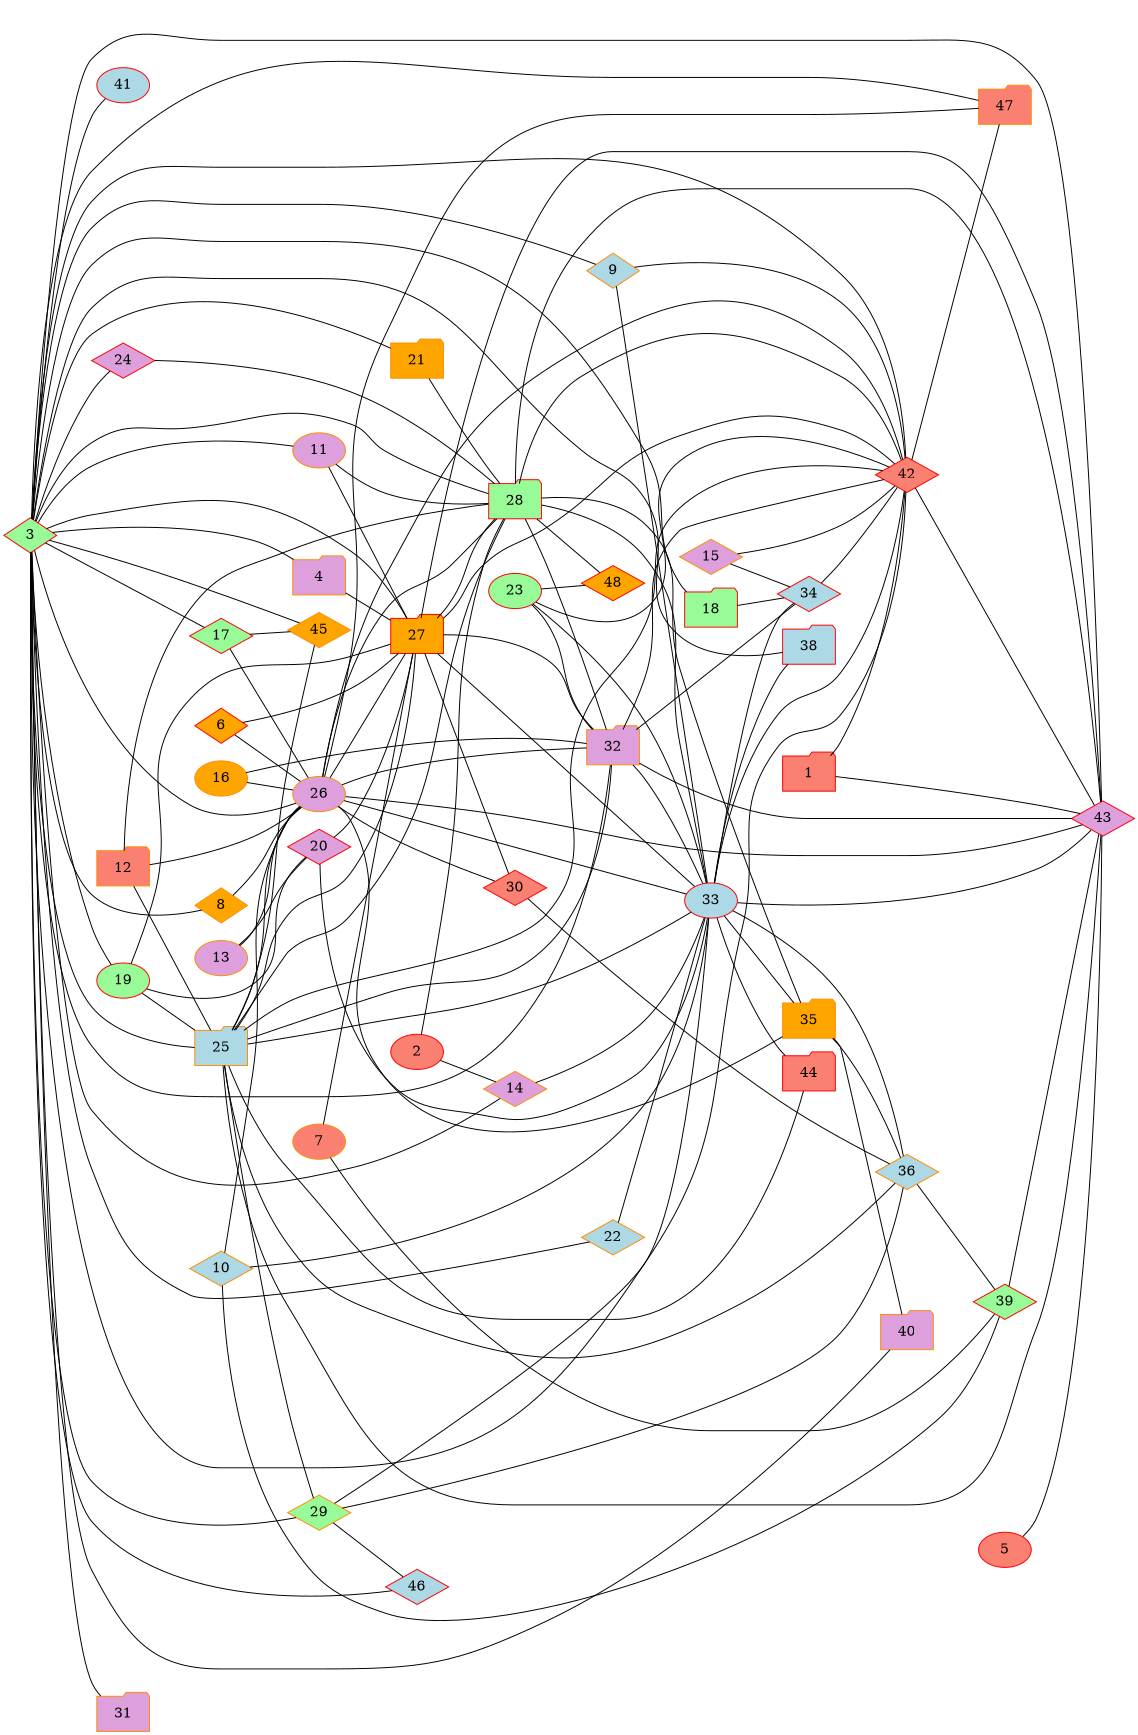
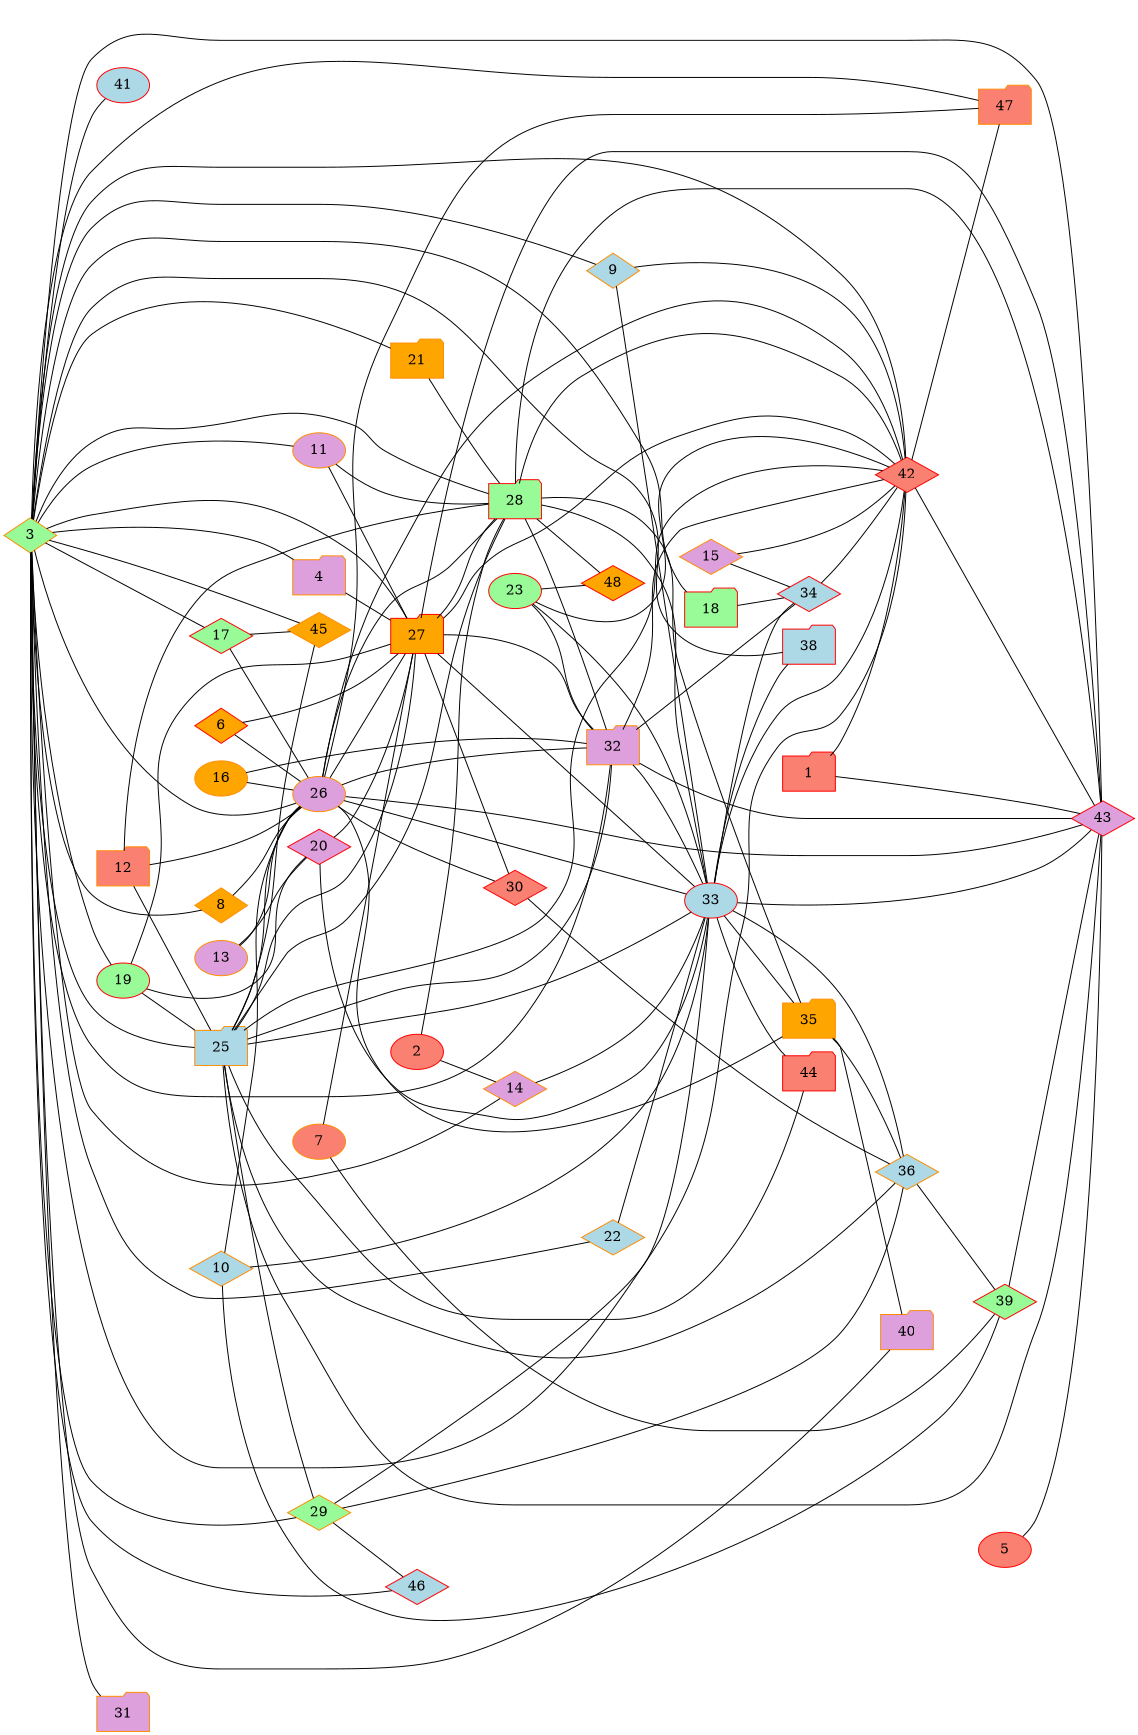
node "24": removed
node "3": color red -> darkorange
